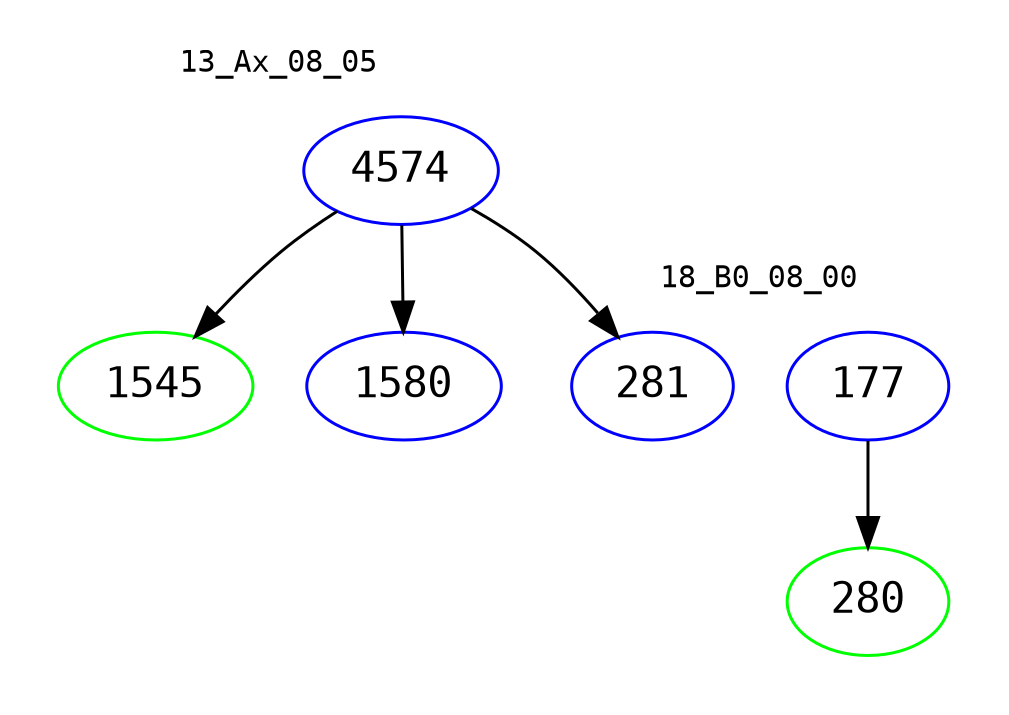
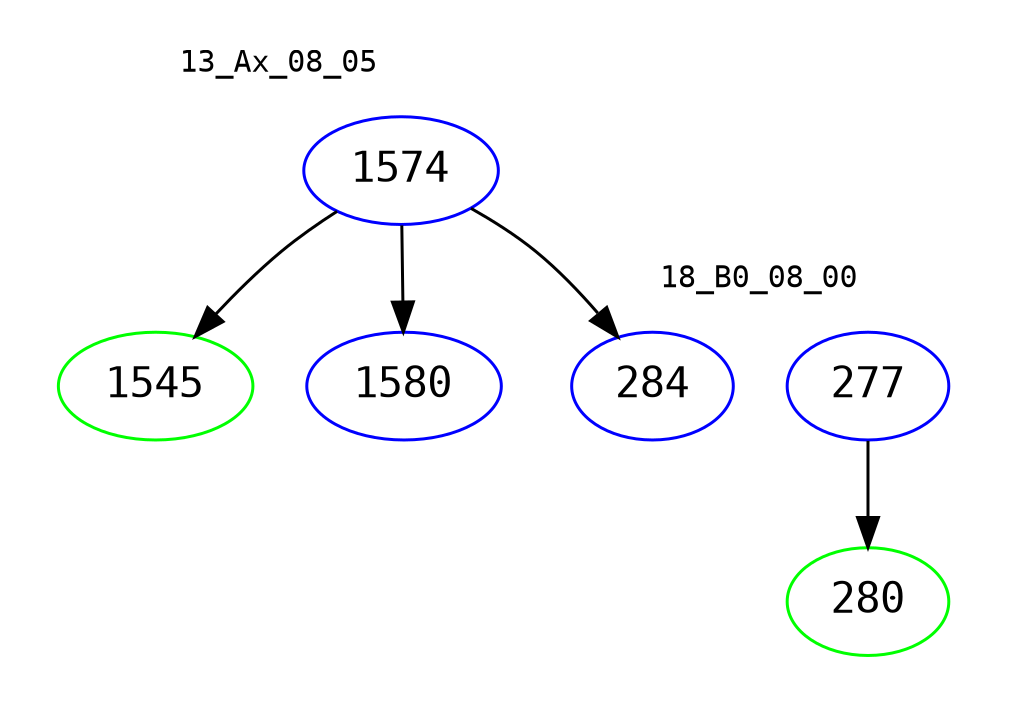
node "4574": label "4574" -> "1574"
node "281": label "281" -> "284"
node "177": label "177" -> "277"
